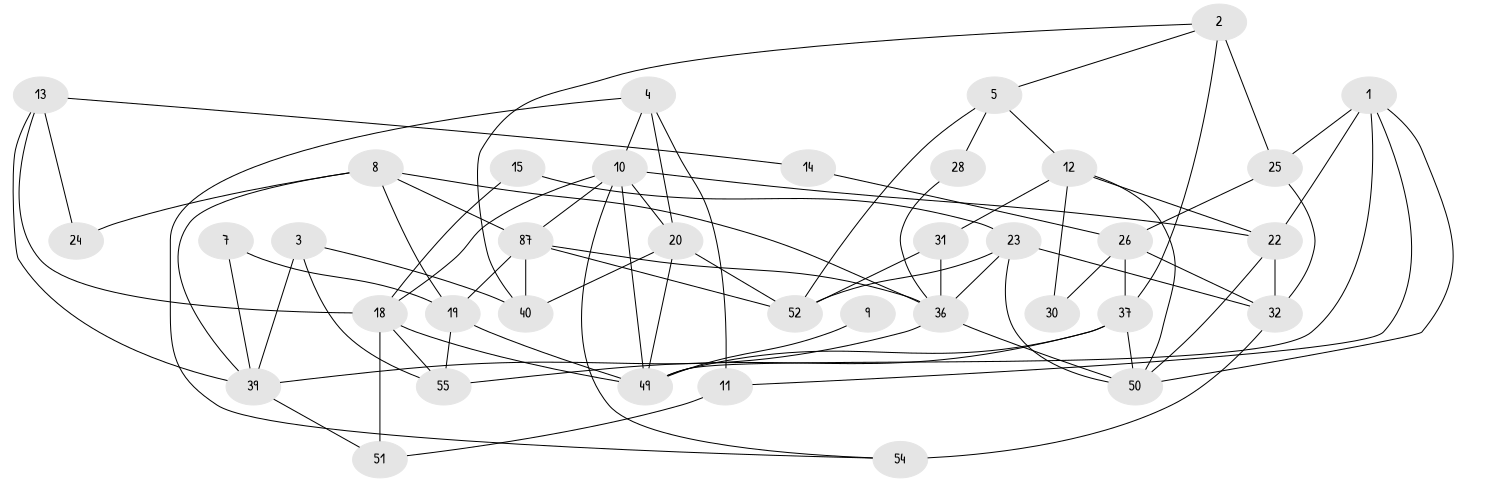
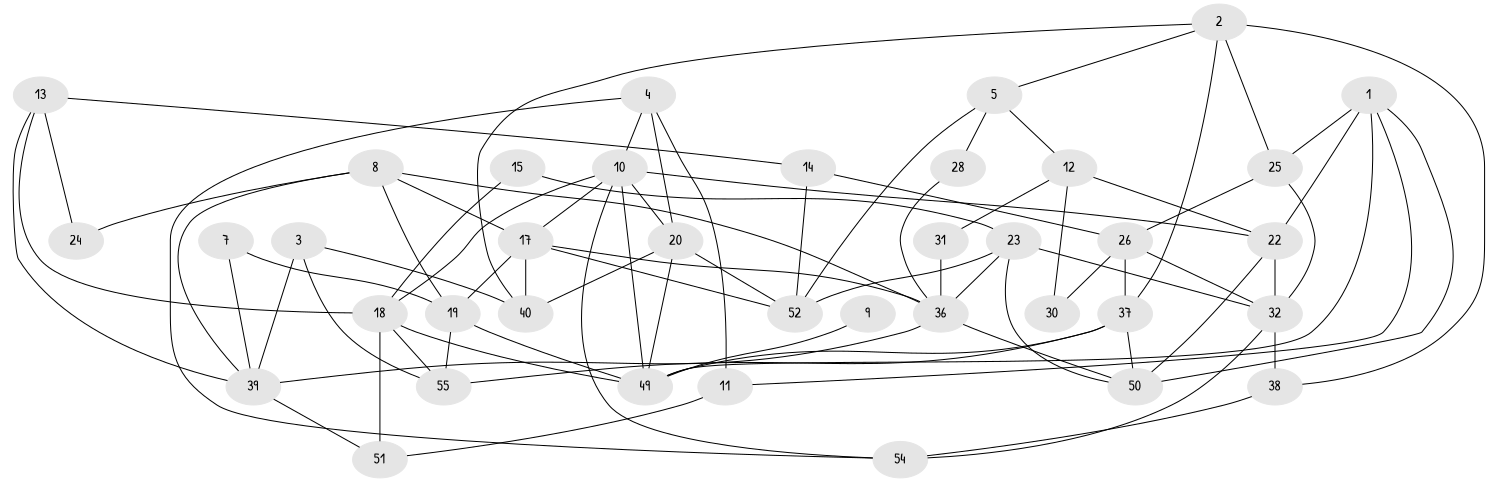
node "87": label "87" -> "17"
edge "12" -- "50": removed
edge "31" -- "52": now "14" -- "52"
node "38": added
